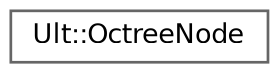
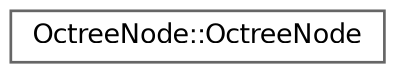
node "Ult::OctreeNode": label "Ult::OctreeNode" -> "OctreeNode::OctreeNode"
